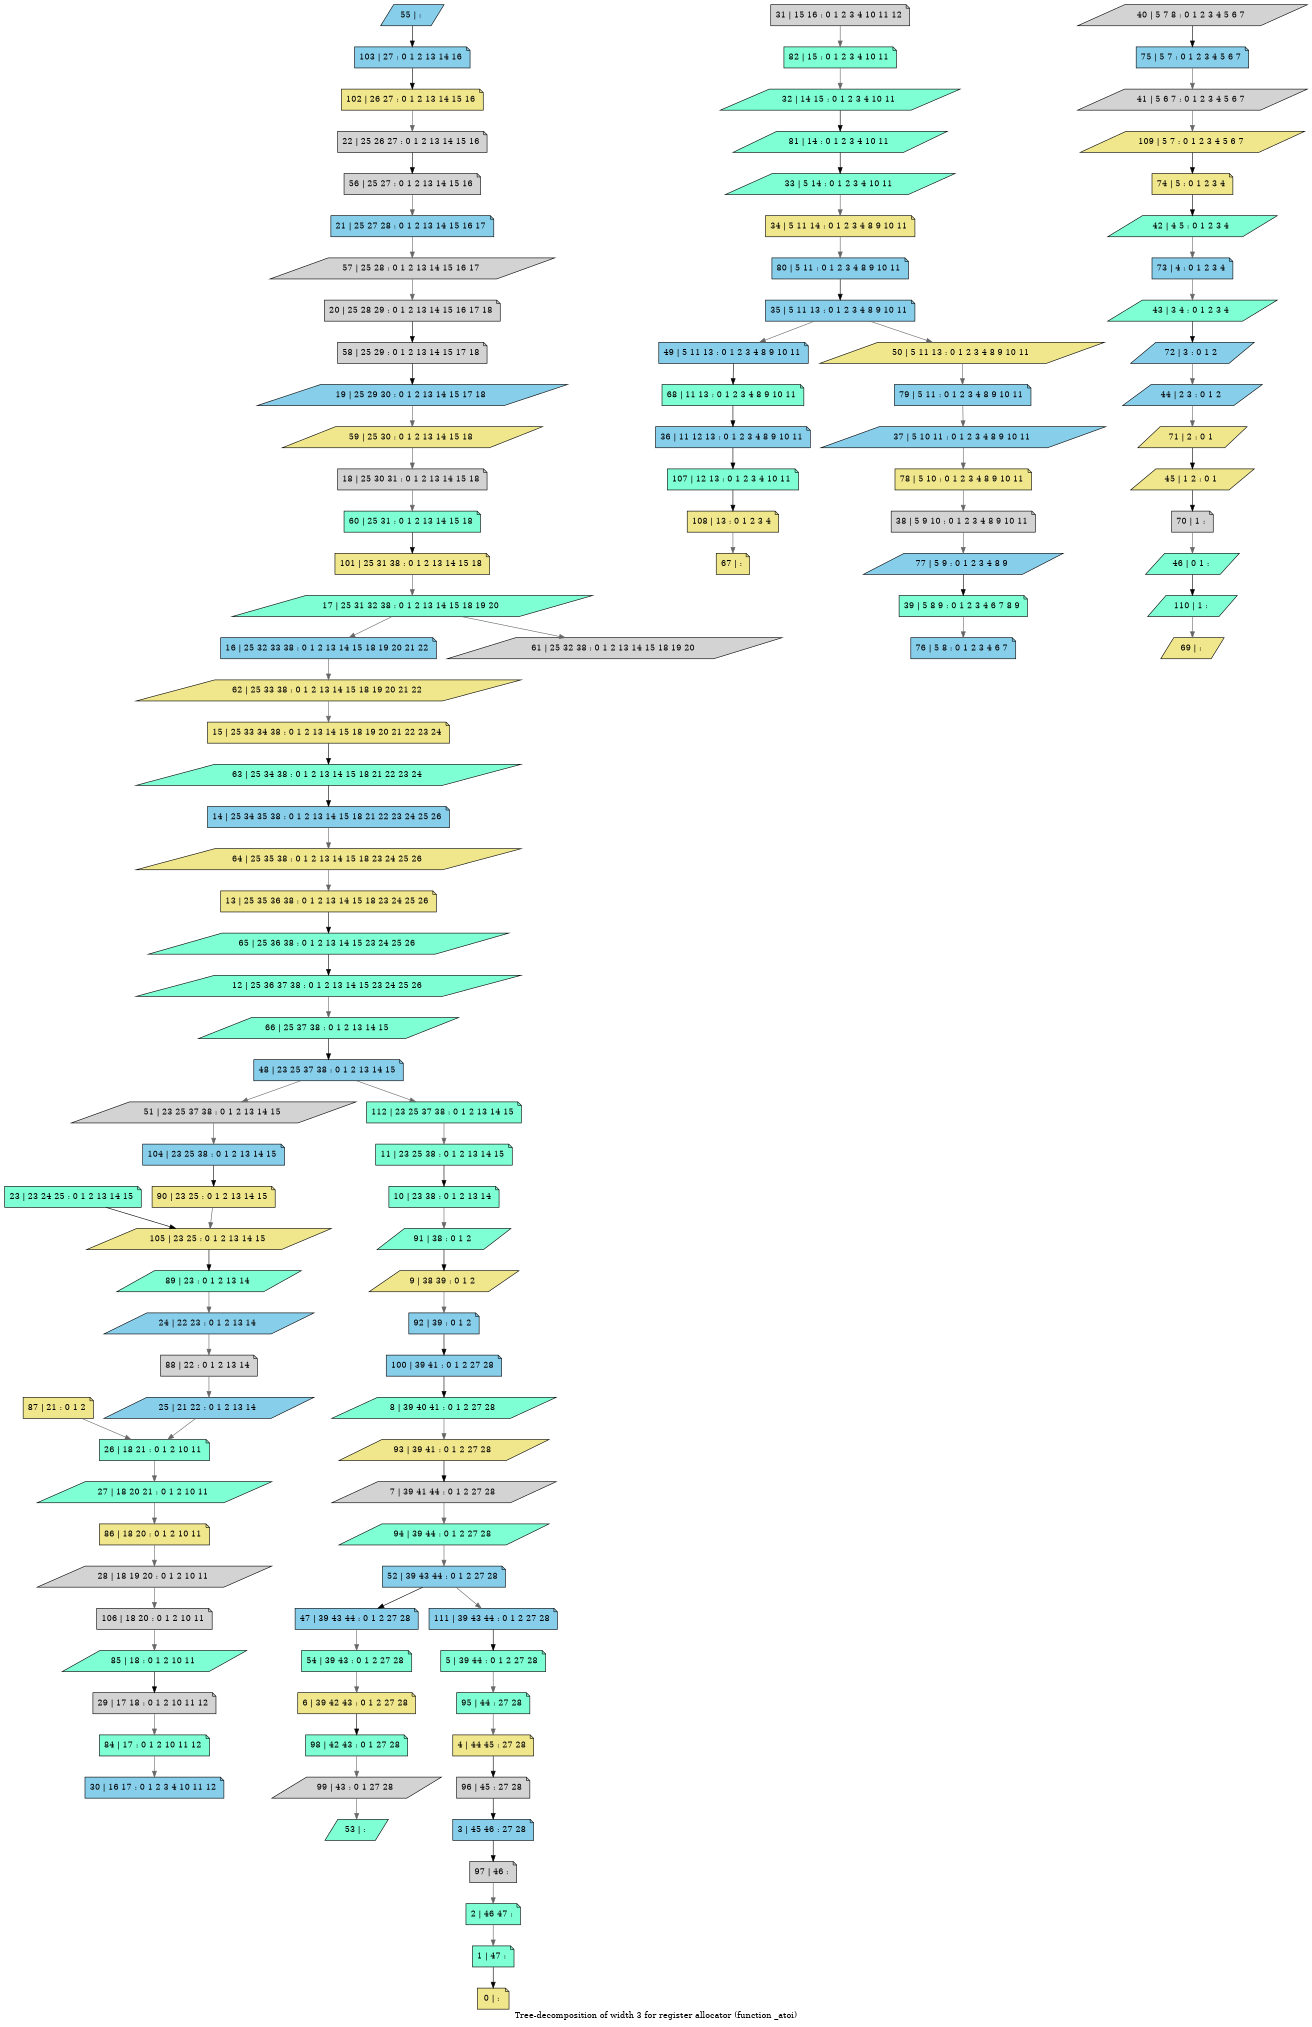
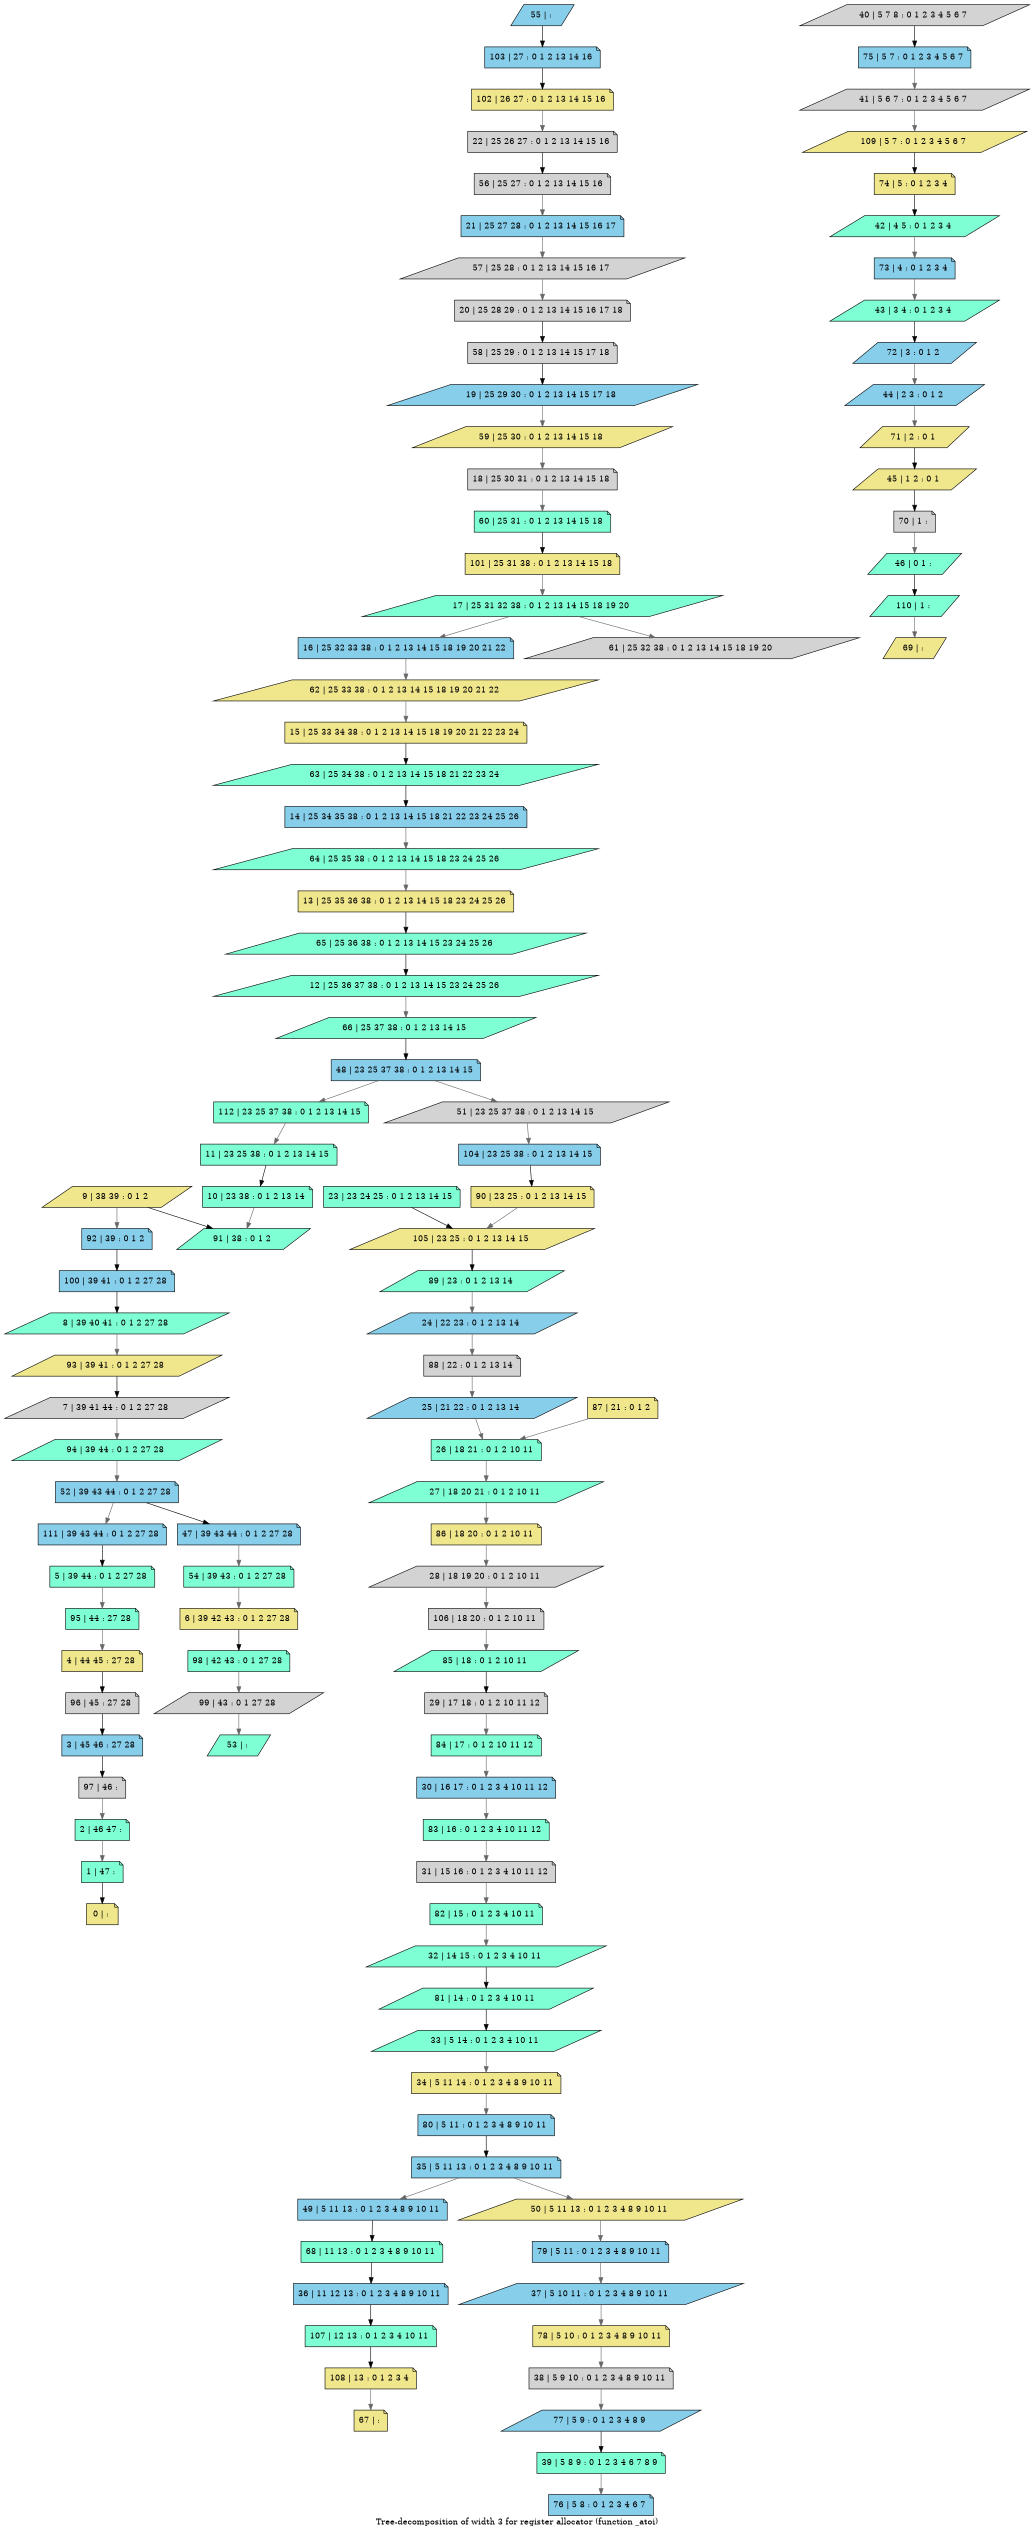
node "64 | 25 35 38 : 0 1 2 13 14 15 18 23 24 25 26": fillcolor khaki -> aquamarine
edge "91 | 38 : 0 1 2" -> "9 | 38 39 : 0 1 2": reversed
node "83 | 16 : 0 1 2 3 4 10 11 12": added
